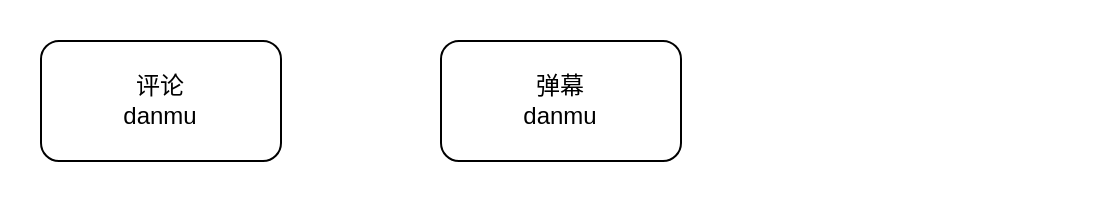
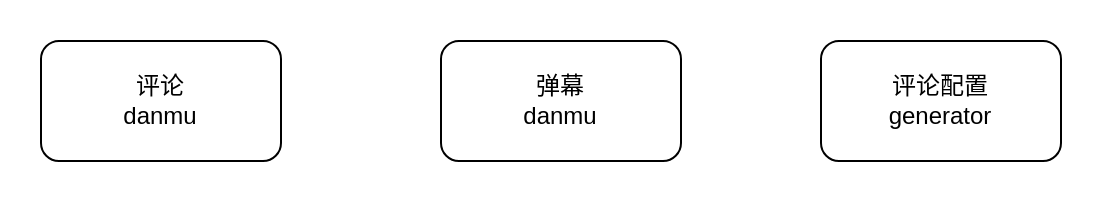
node "评论配置 generator": added
